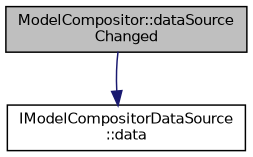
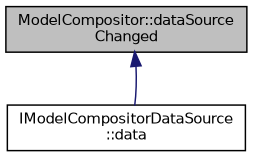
edge "ModelCompositor::dataSource Changed" -> "IModelCompositorDataSource ::data": reversed
